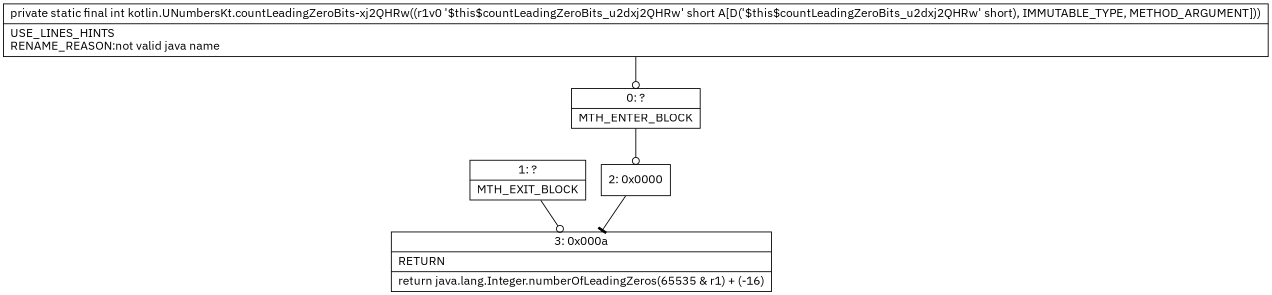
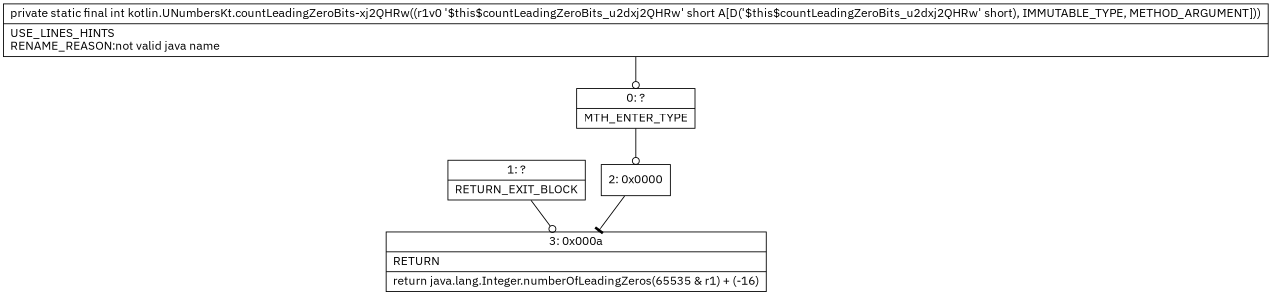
node "0: ?": text "MTH_ENTER_BLOCK" -> "MTH_ENTER_TYPE"
node "1: ?": text "MTH_EXIT_BLOCK" -> "RETURN_EXIT_BLOCK"
